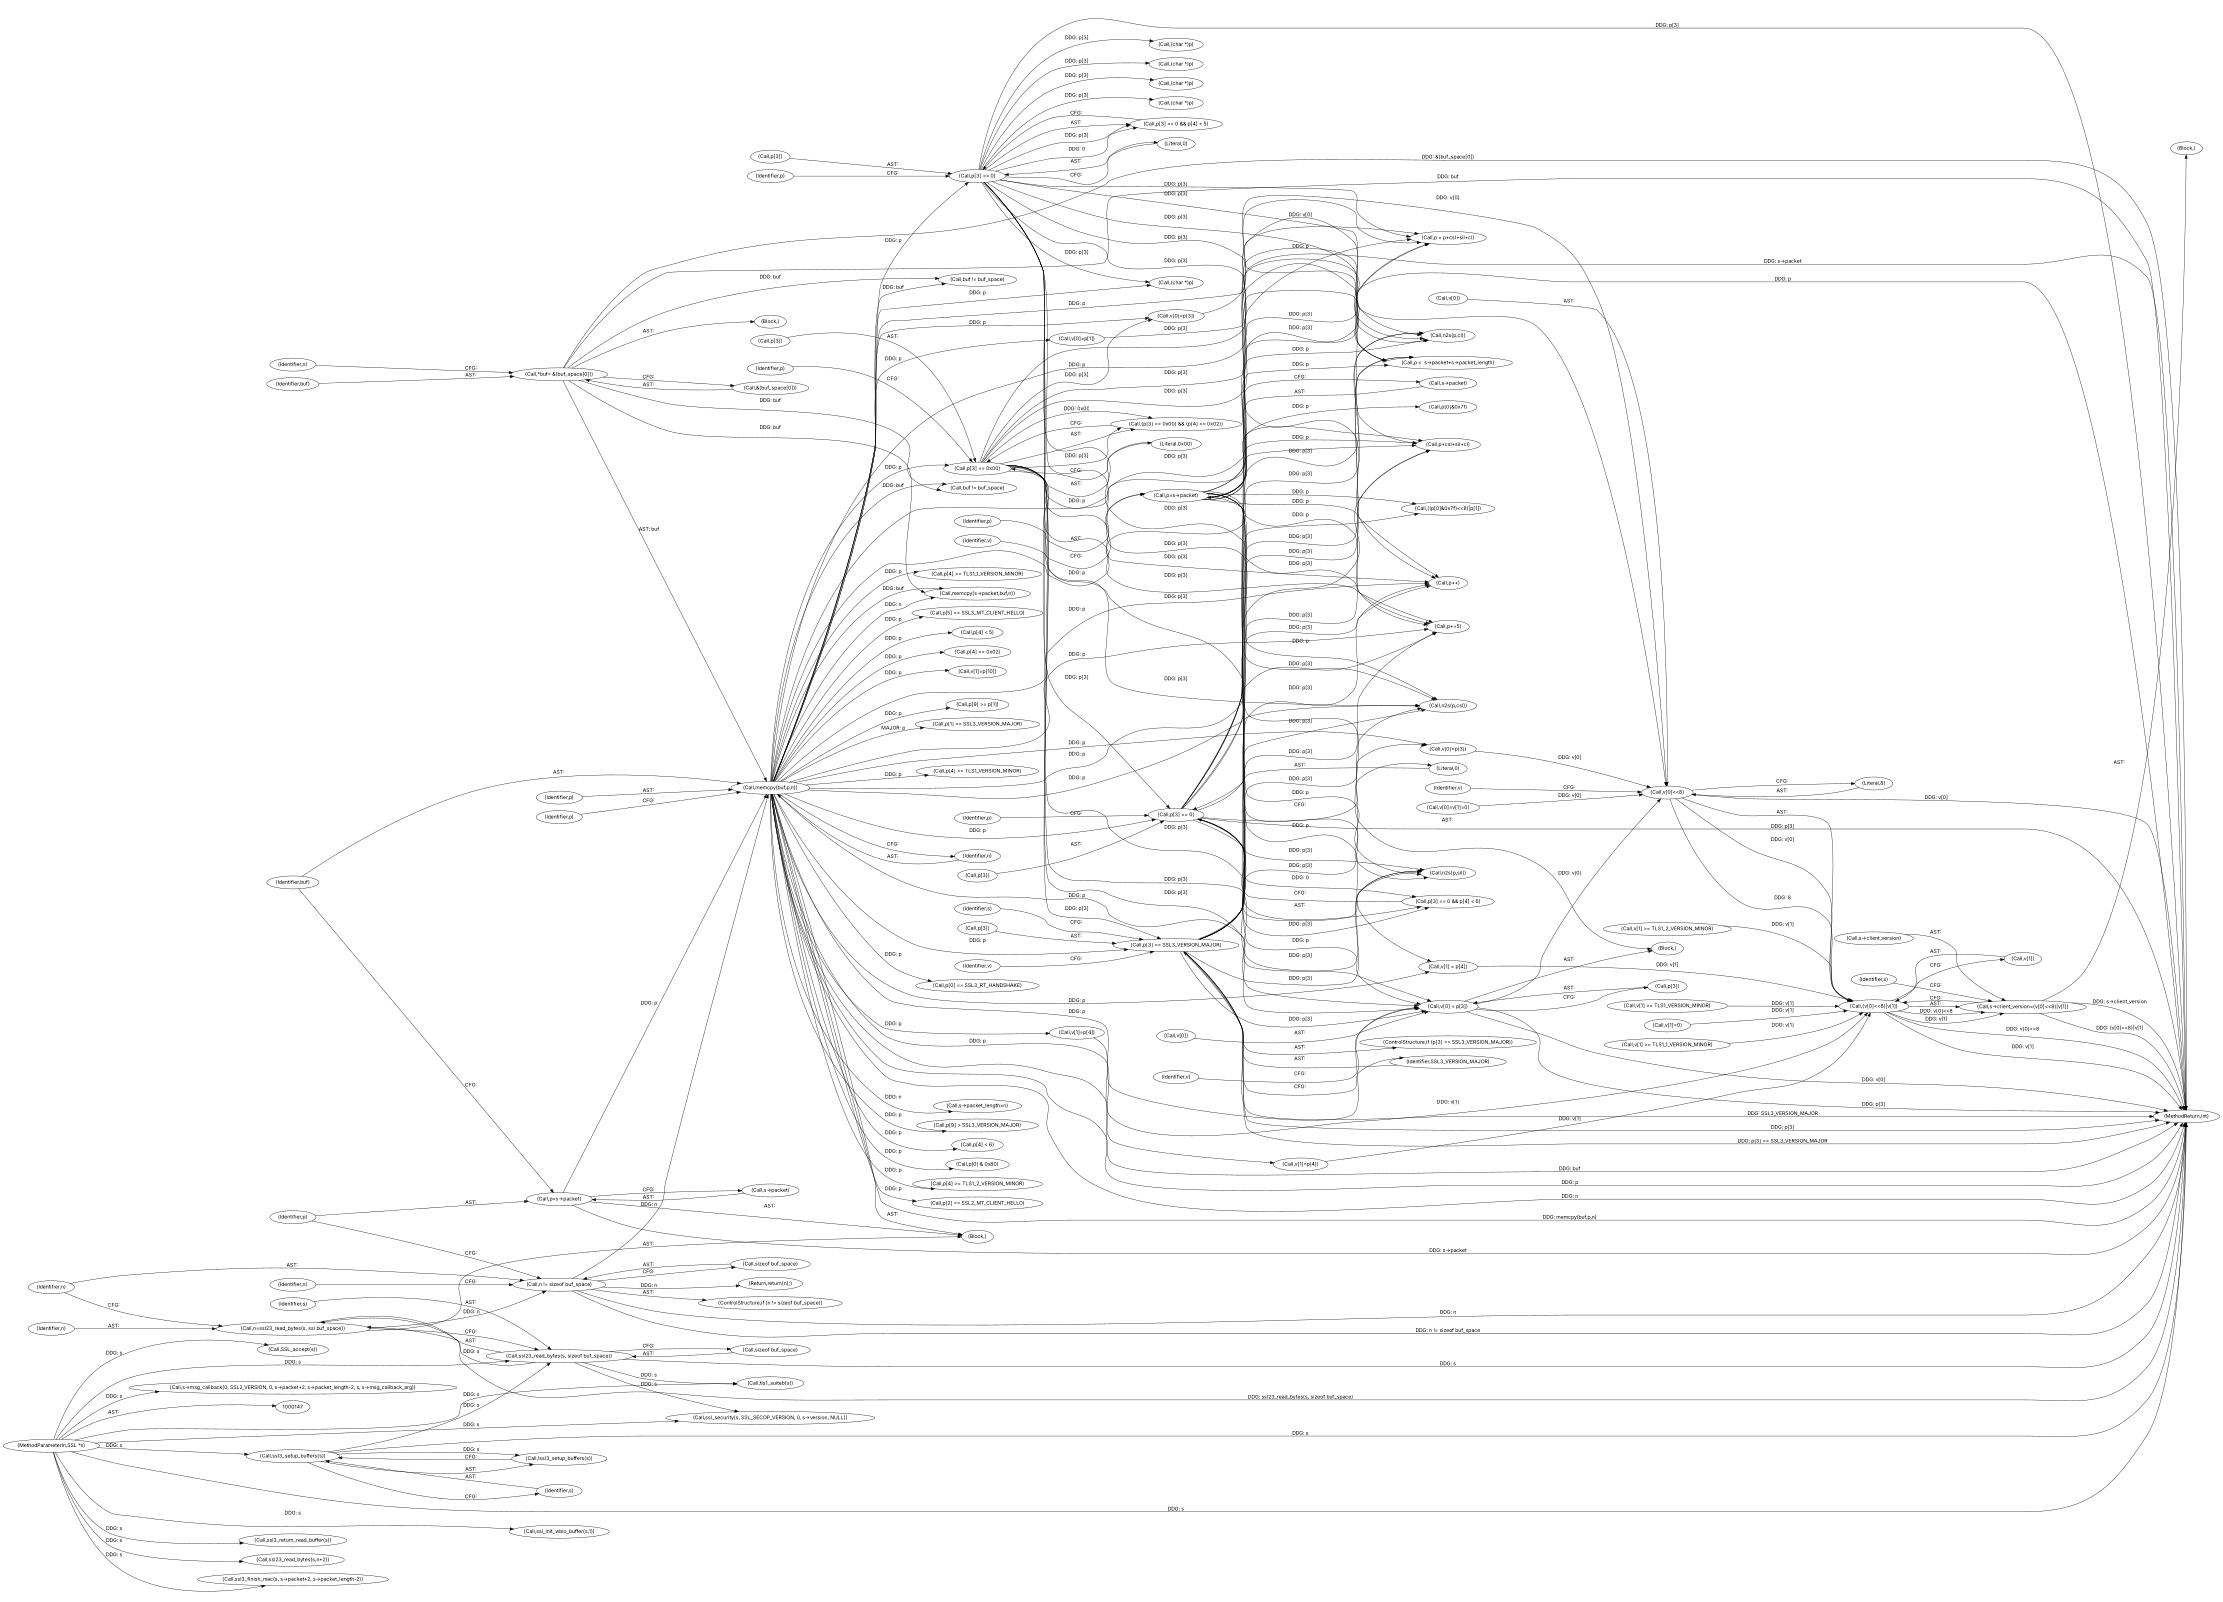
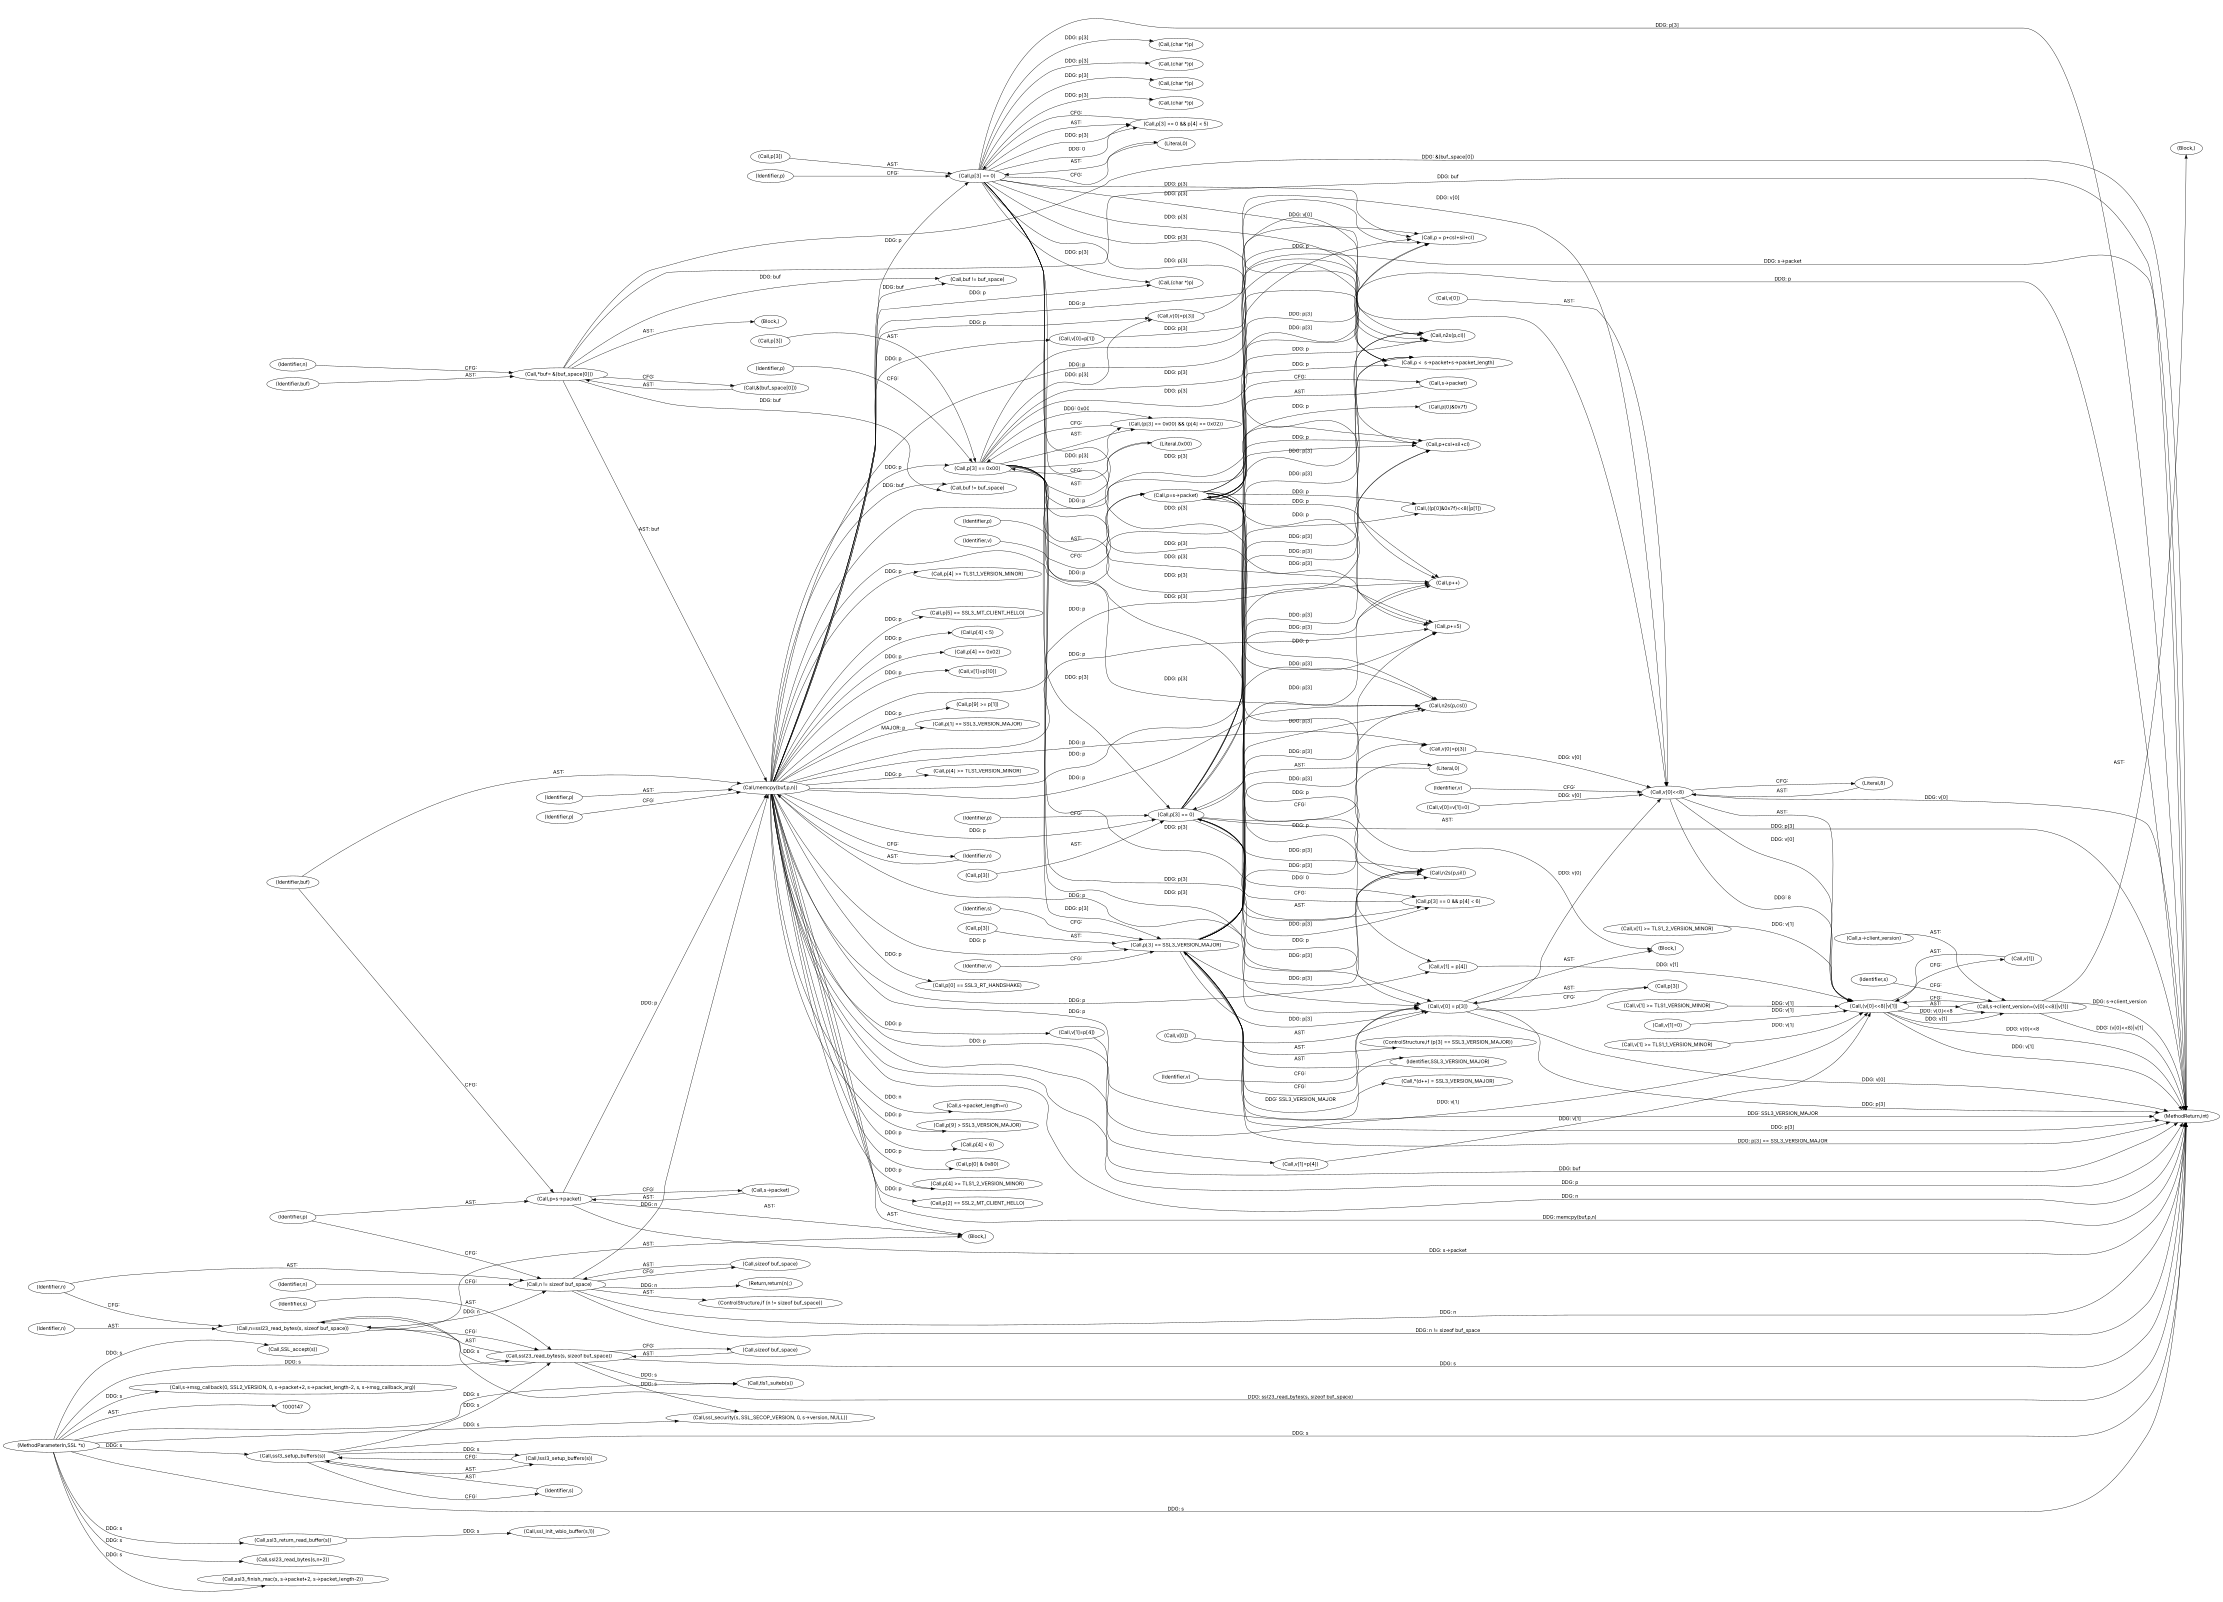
node "(Call,memcpy(s->packet,buf,n))": removed
node "(Call,*(d++) = SSL3_VERSION_MAJOR)": added
node "(Call,n=ssl23_read_bytes(s, ssl buf_space))": label "(Call,n=ssl23_read_bytes(s, ssl buf_space))" -> "(Call,n=ssl23_read_bytes(s, sizeof buf_space))"
edge "(MethodParameterIn,SSL *s)" -> "(Call,ssl_init_wbio_buffer(s,1))": now "(Call,ssl3_return_read_buffer(s))" -> "(Call,ssl_init_wbio_buffer(s,1))"
